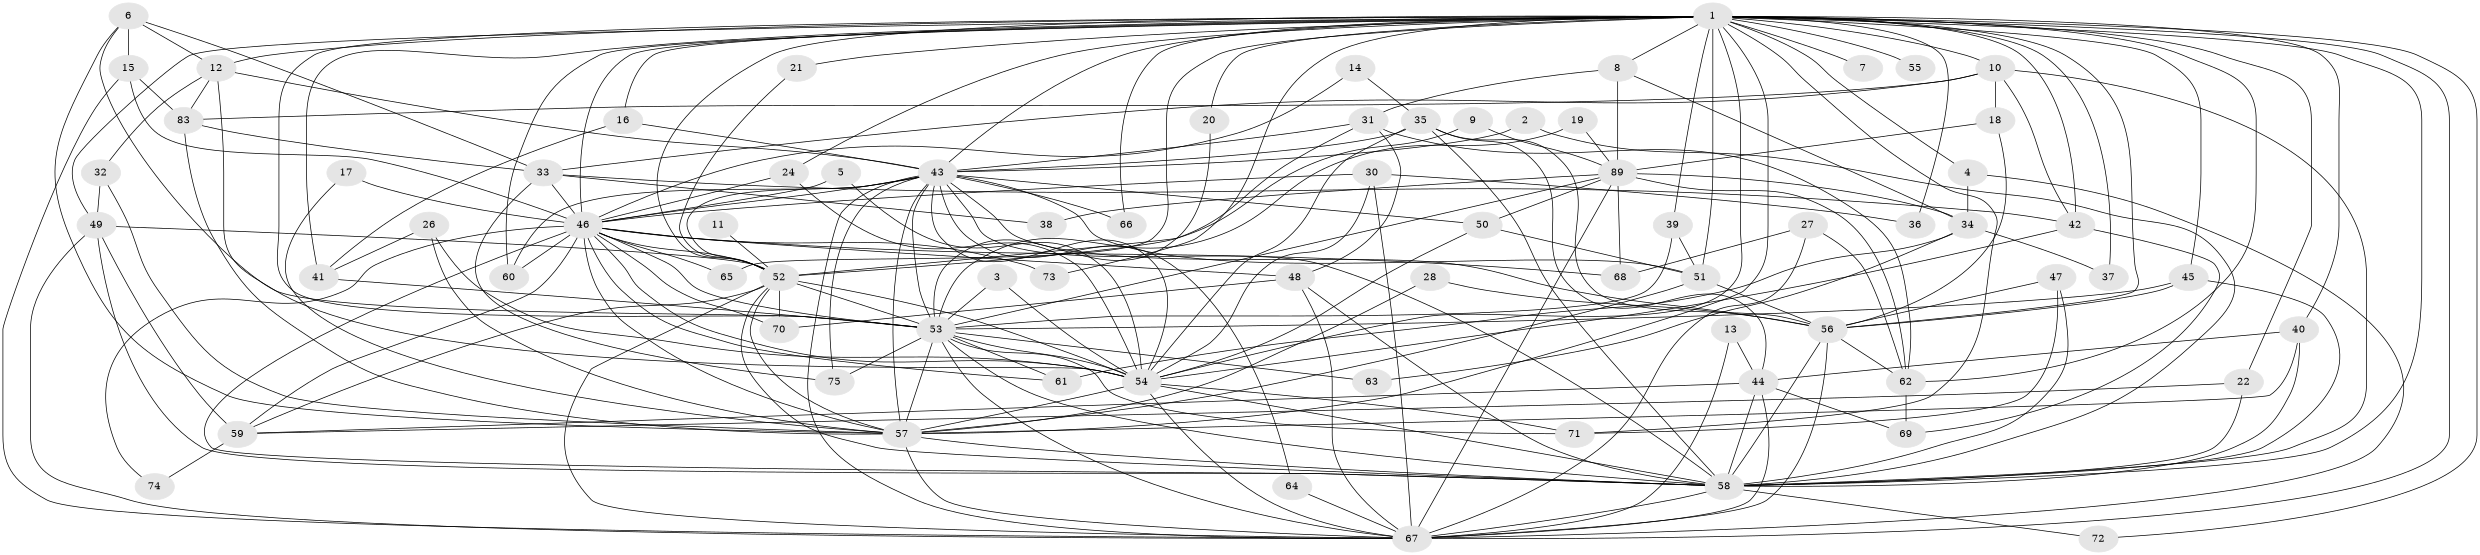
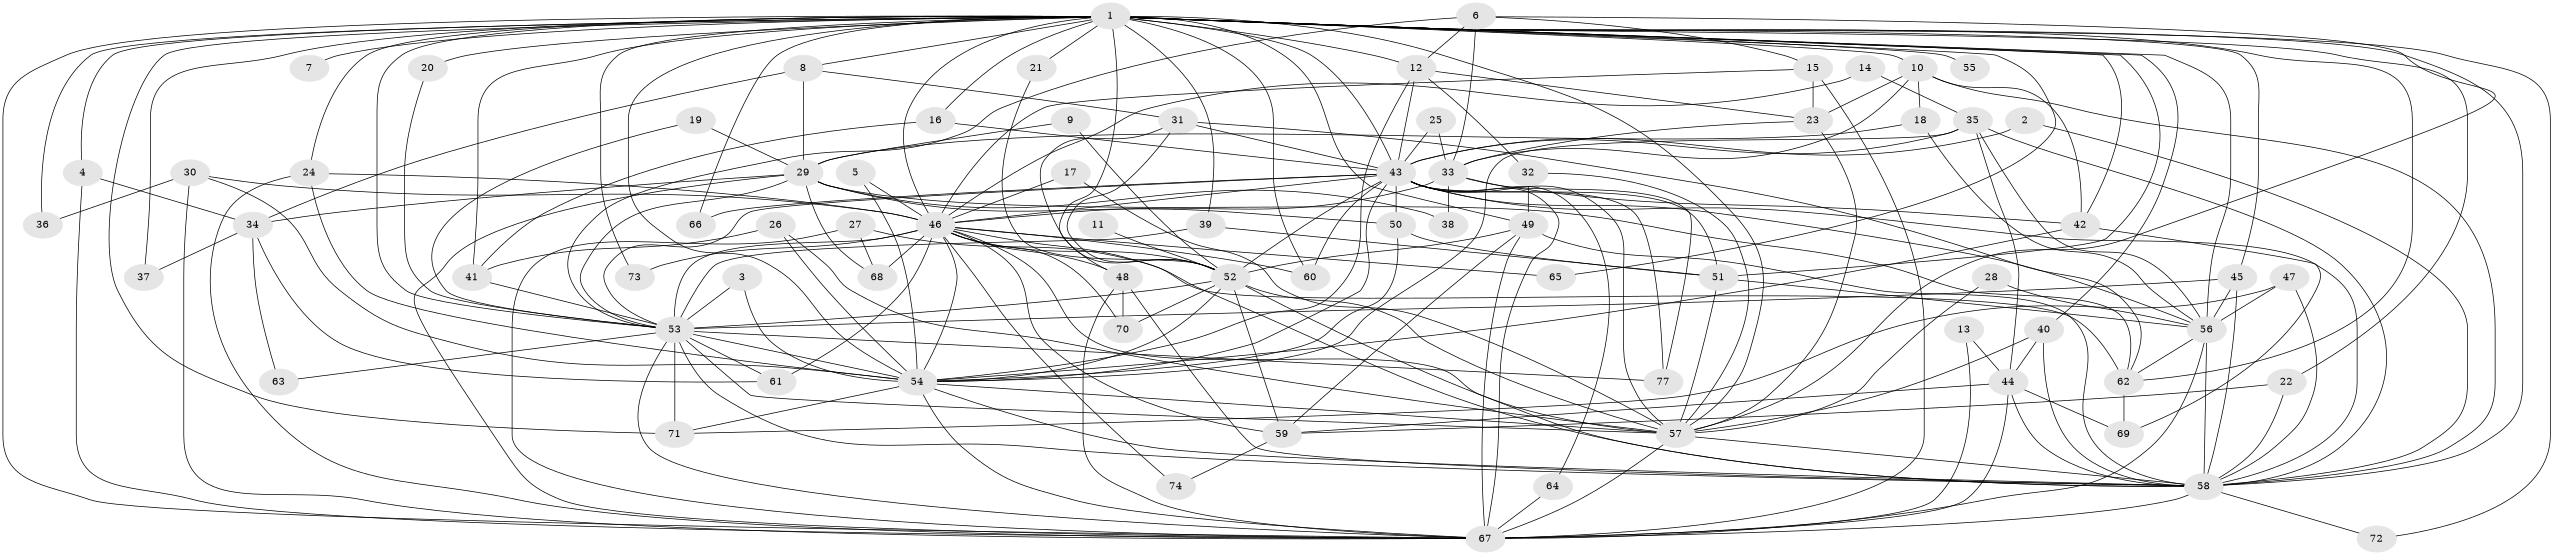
node "83": label "83" -> "23"
node "25": added
node "89": label "89" -> "29"
node "75": label "75" -> "77"
edge "52" -- "67": now "24" -- "67"
